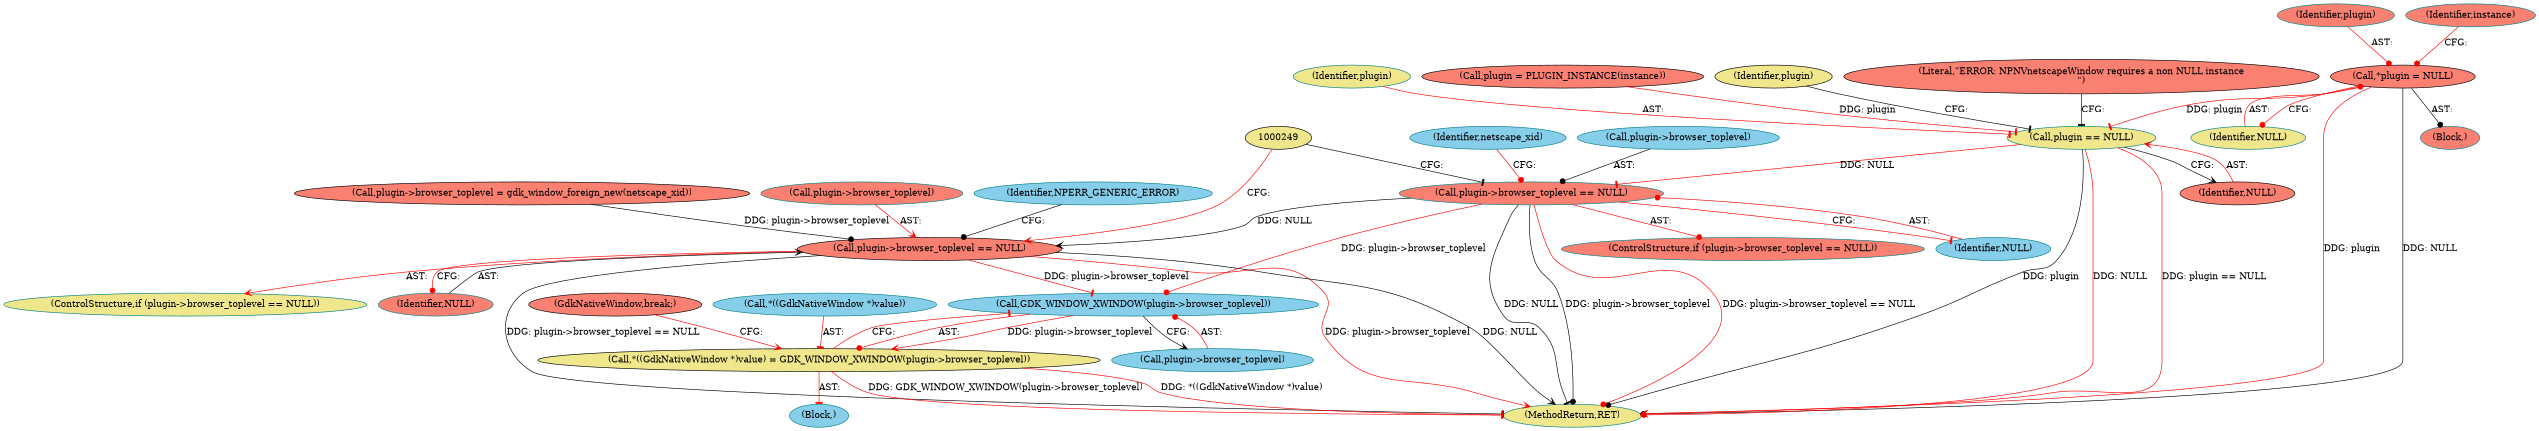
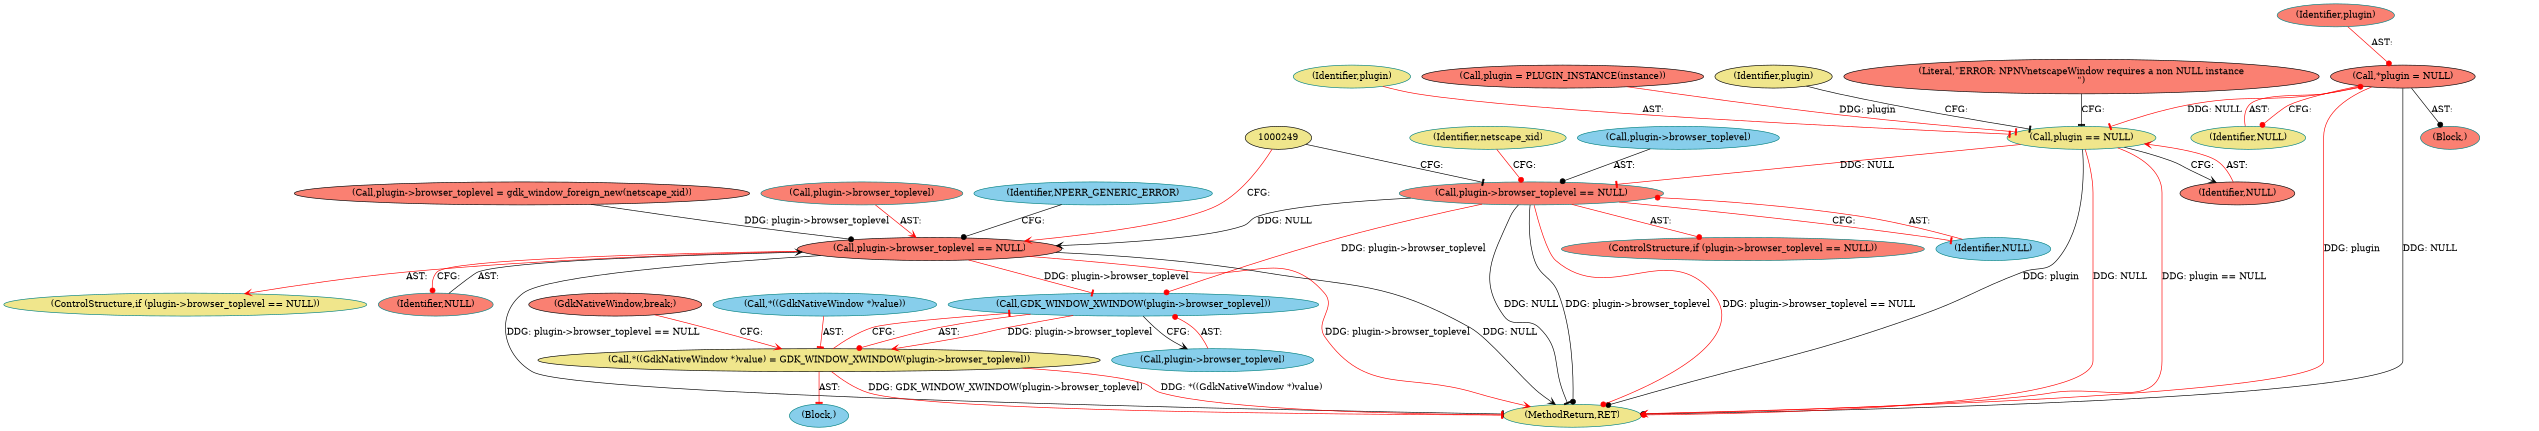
node "(Identifier,instance)": removed
edge "(Call,*plugin = NULL)" -> "(Call,plugin == NULL)": label "DDG: plugin" -> "DDG: NULL"
node "(Identifier,netscape_xid)": fillcolor skyblue -> khaki
